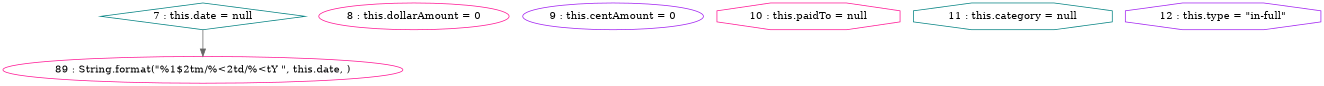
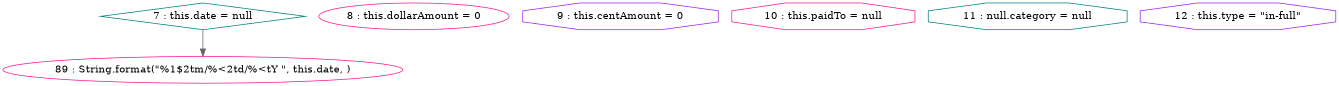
node "9 : this.centAmount = 0": shape ellipse -> octagon
node "11 : this.category = null": label "11 : this.category = null" -> "11 : null.category = null"
